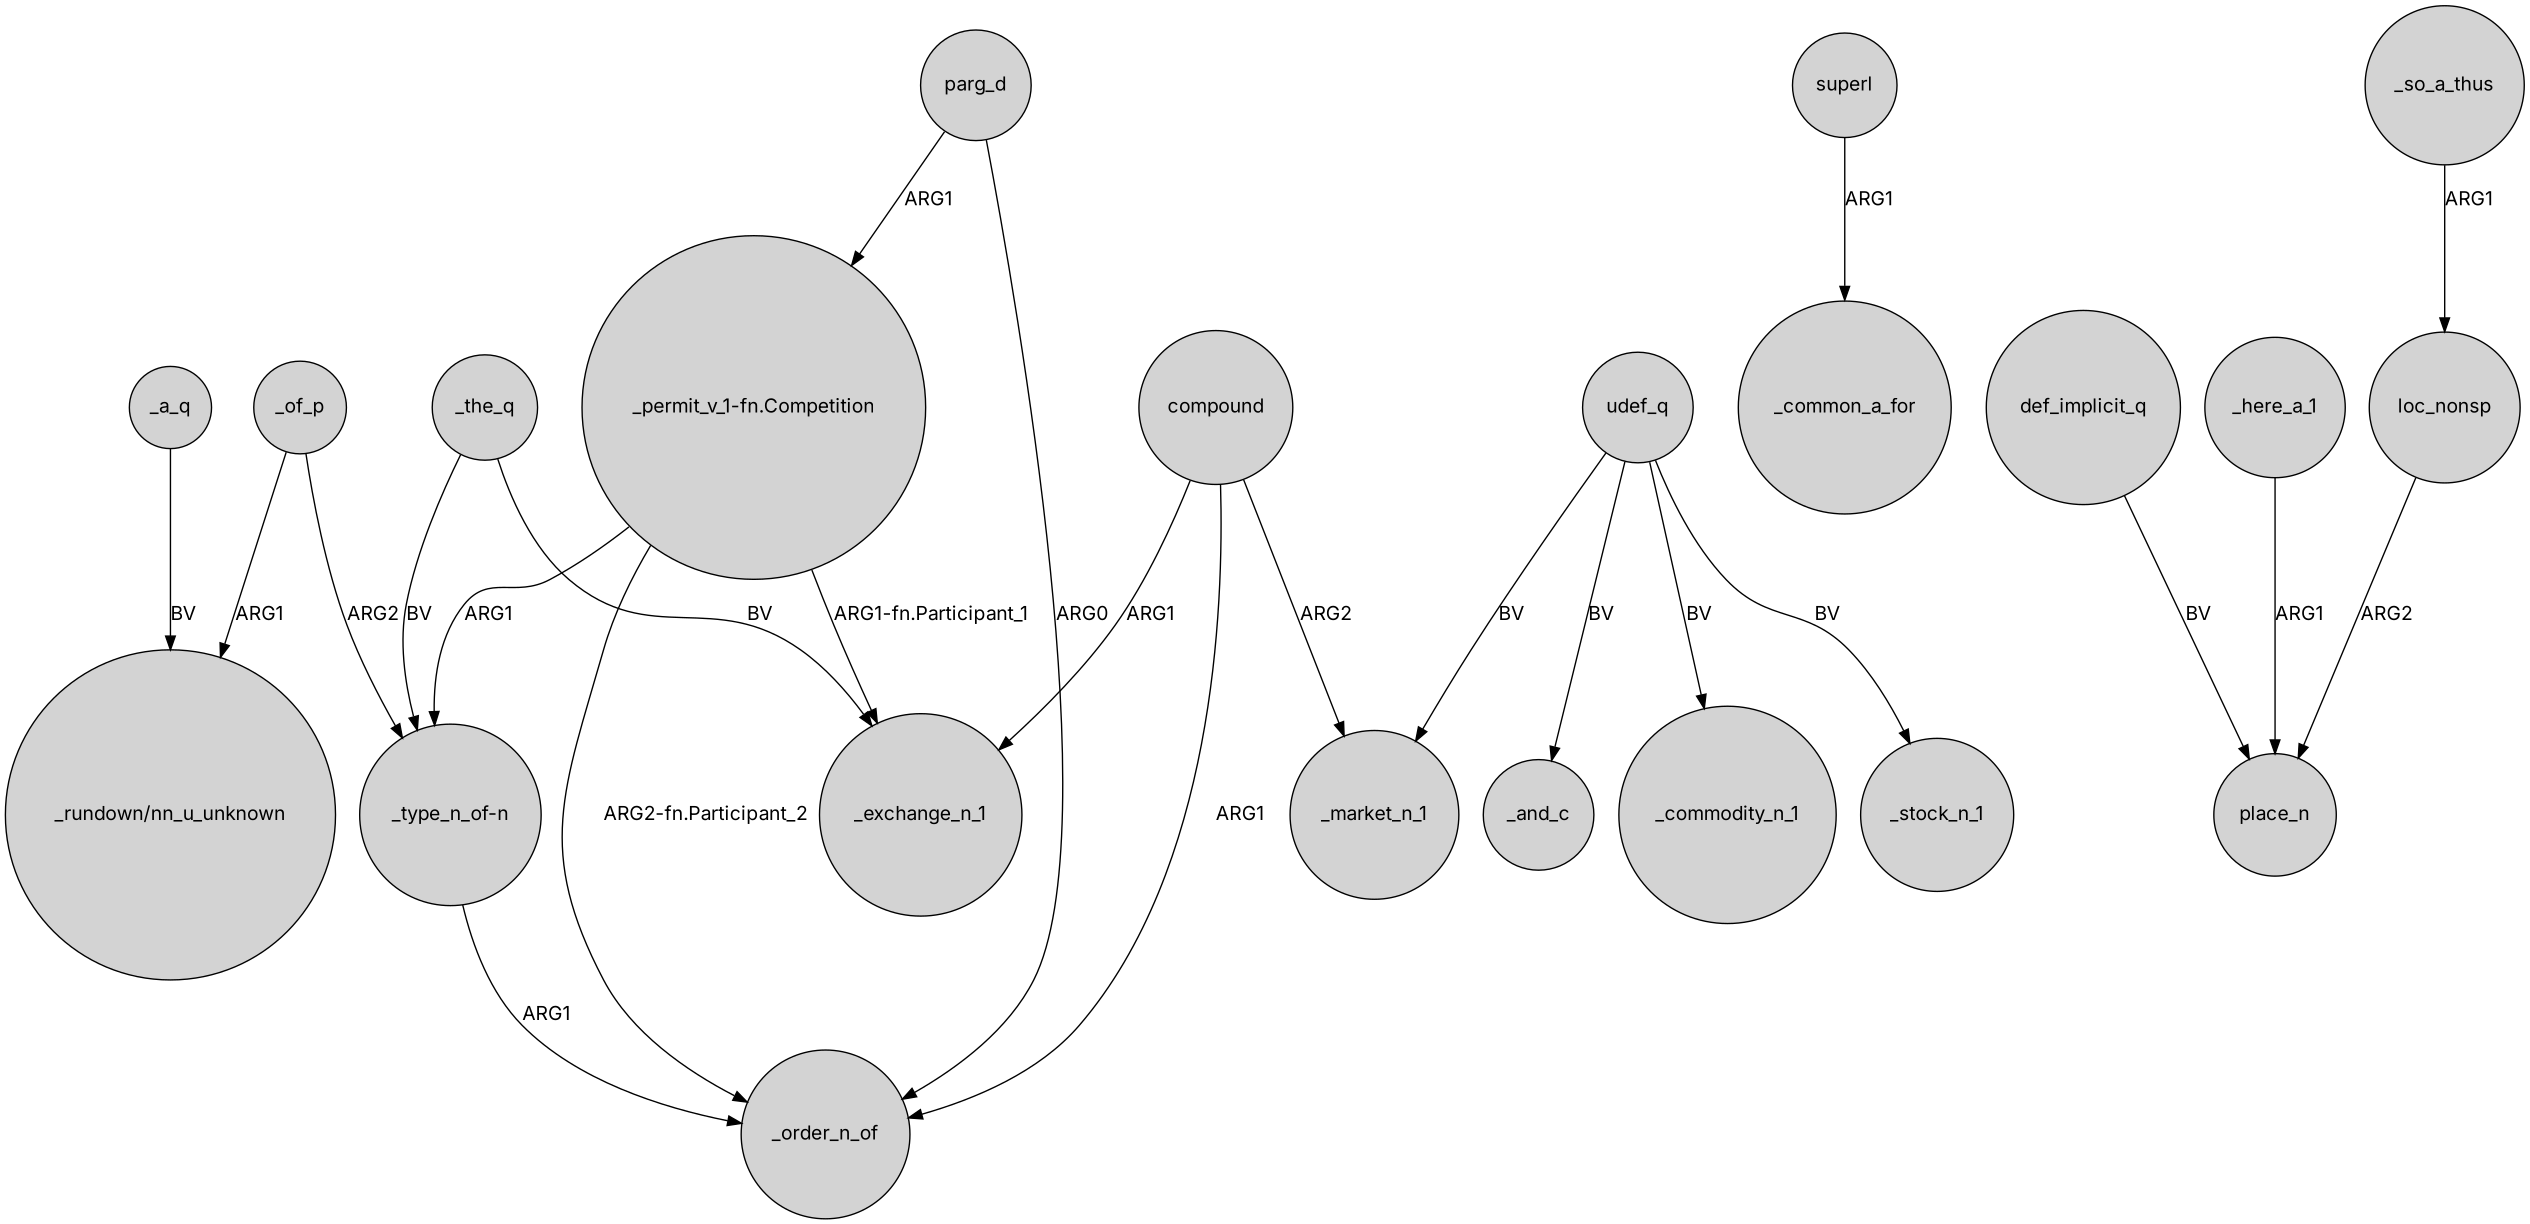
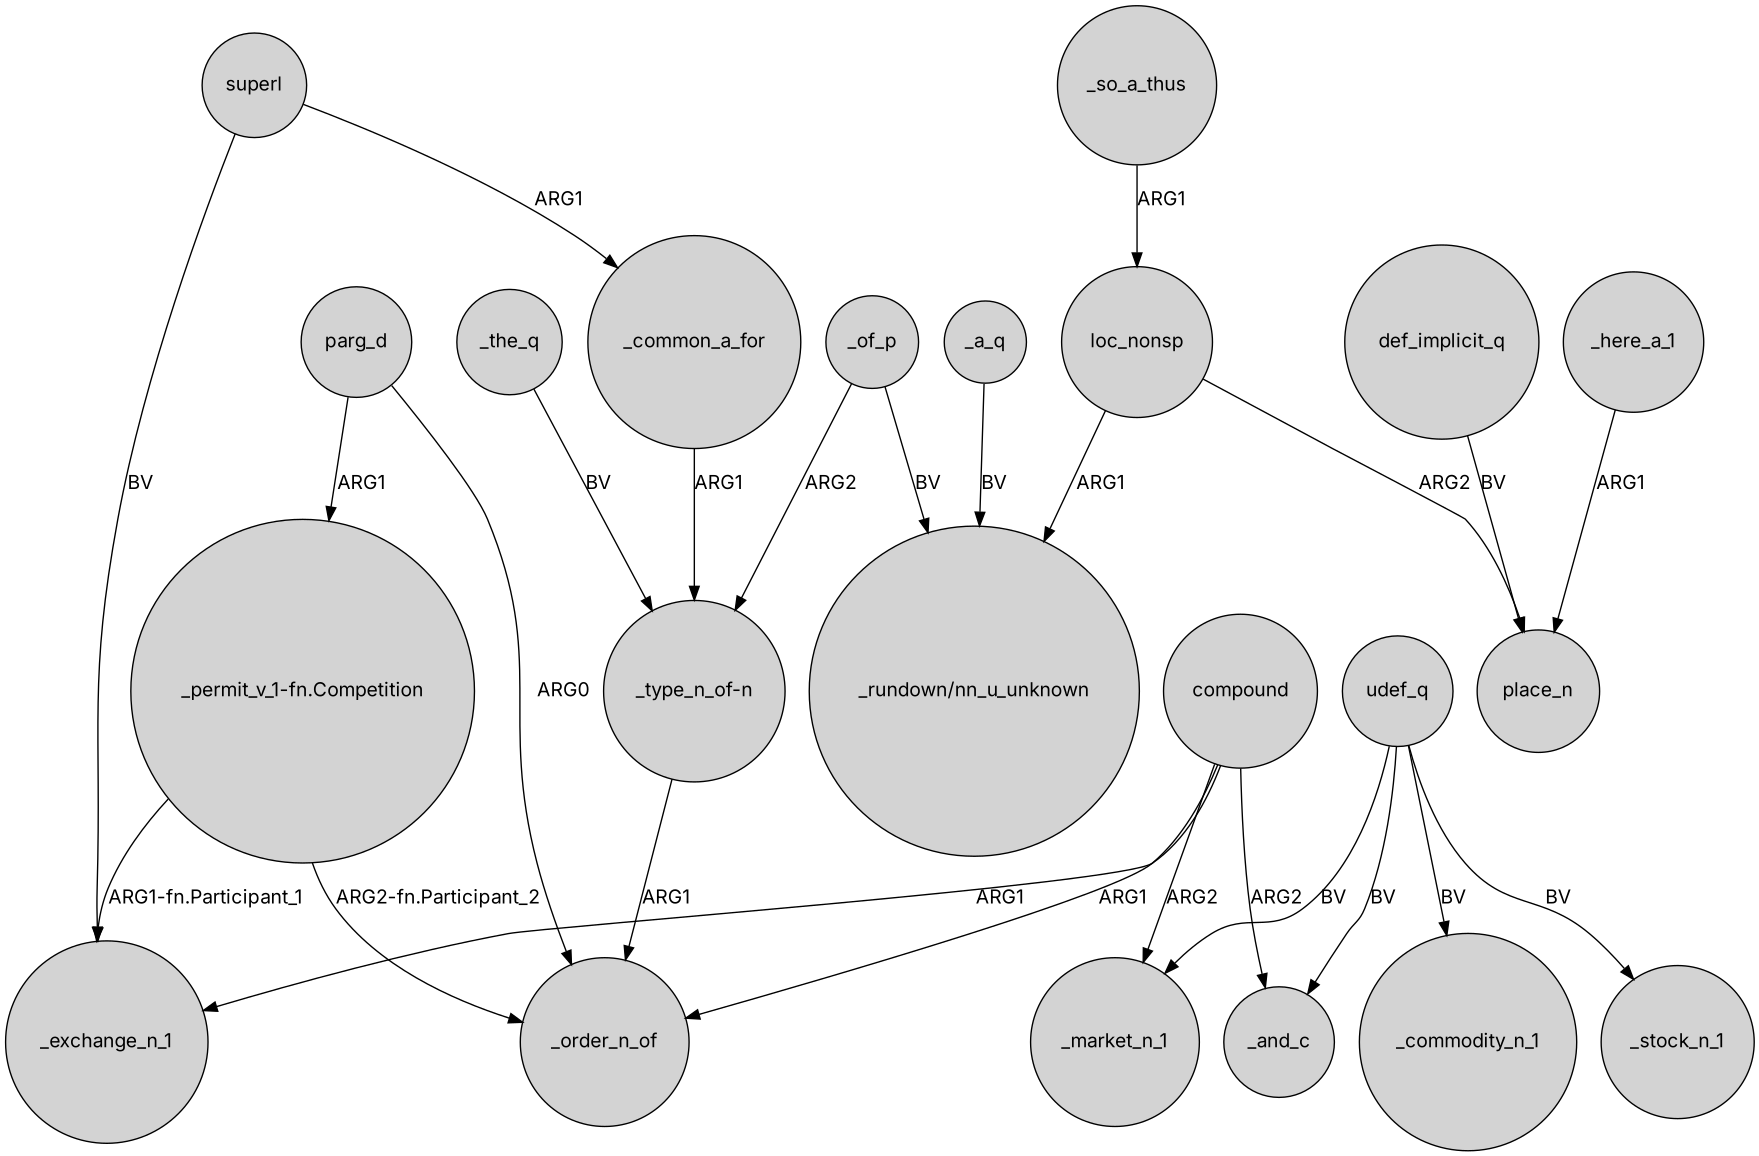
edge "loc_nonsp" -> "_rundown/nn_u_unknown": added, label "ARG1"
edge "_permit_v_1-fn.Competition" -> "_type_n_of-n": now "_common_a_for" -> "_type_n_of-n"
edge "_of_p" -> "_rundown/nn_u_unknown": label "ARG1" -> "BV"
edge "_the_q" -> "_exchange_n_1": now "superl" -> "_exchange_n_1"
edge "compound" -> "_and_c": added, label "ARG2"
